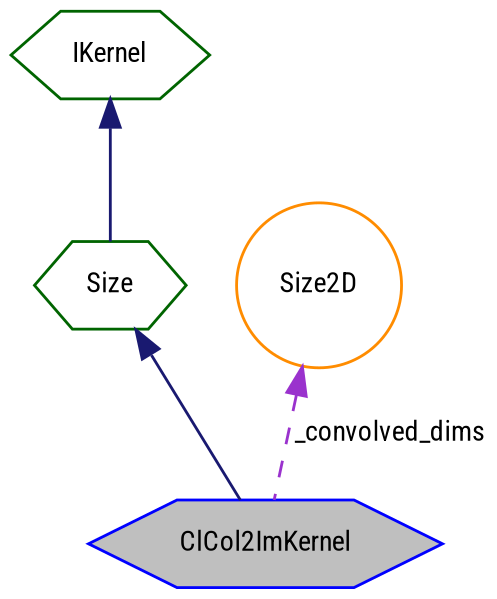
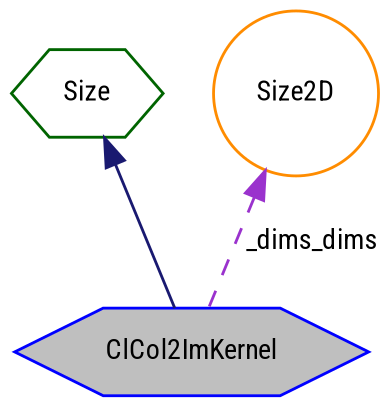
node "IKernel": removed
edge "ClCol2ImKernel" -> "Size2D": label " _convolved_dims" -> " _dims_dims"
